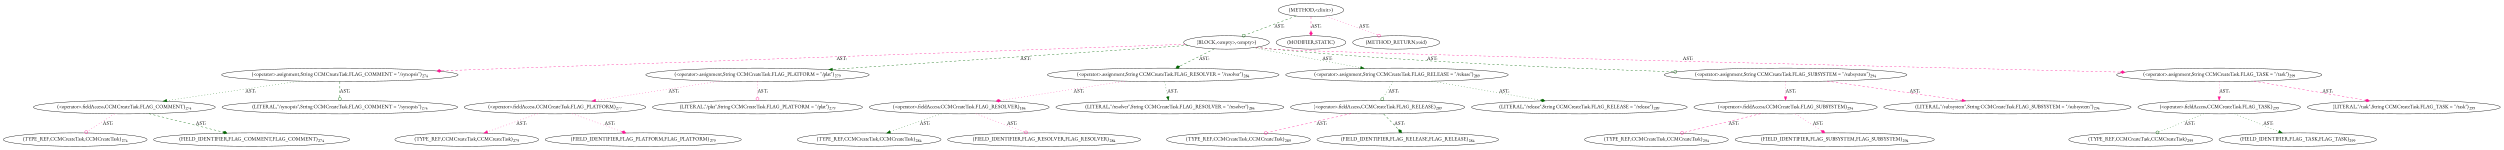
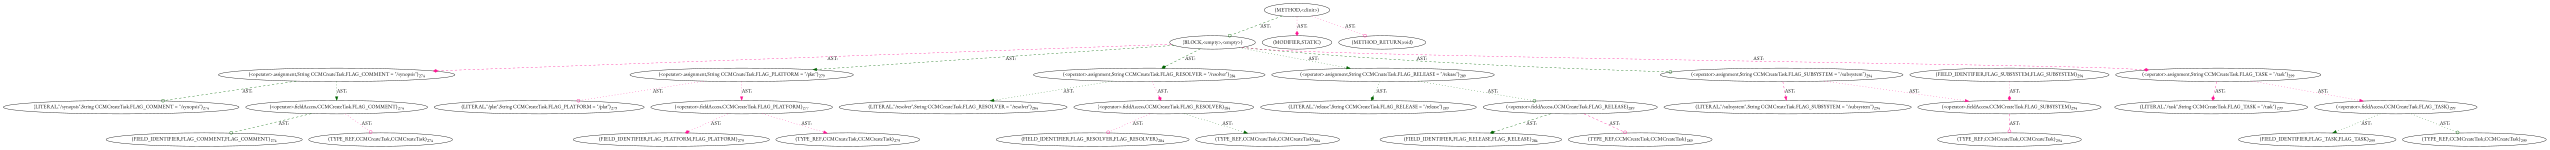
edge "(METHOD,<clinit>)" -> "(MODIFIER,STATIC)": style dashed -> dotted
edge "(<operator>.fieldAccess,CCMCreateTask.FLAG_SUBSYSTEM)" -> "(FIELD_IDENTIFIER,FLAG_SUBSYSTEM,FLAG_SUBSYSTEM)": reversed
edge "(<operator>.fieldAccess,CCMCreateTask.FLAG_COMMENT)" -> "(FIELD_IDENTIFIER,FLAG_COMMENT,FLAG_COMMENT)": arrowhead diamond -> odot
